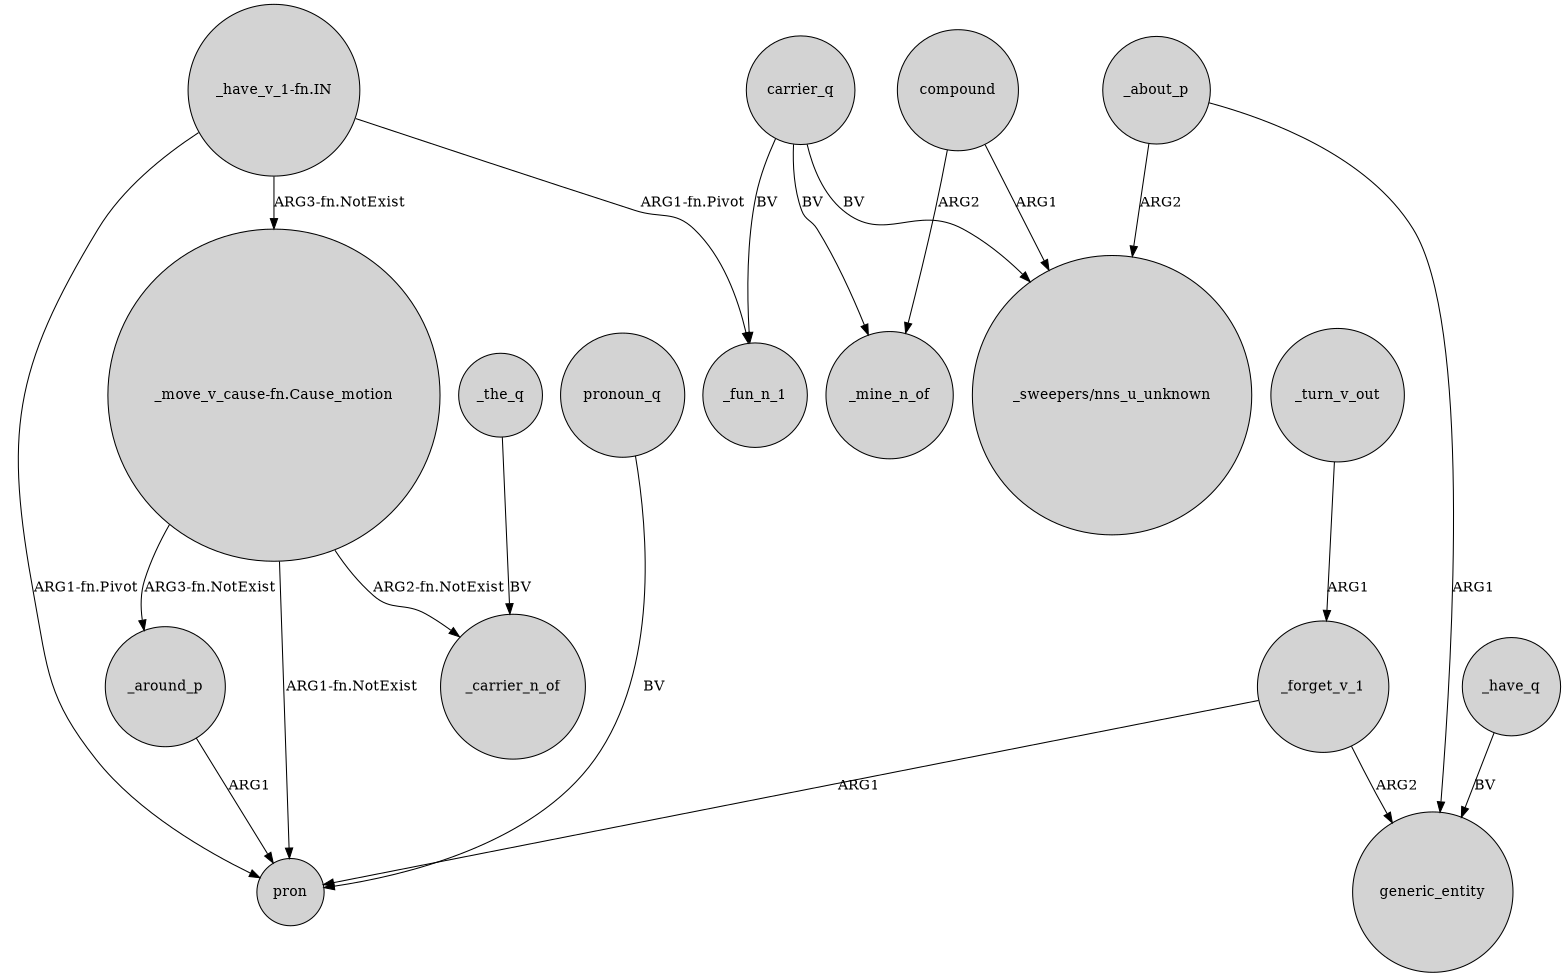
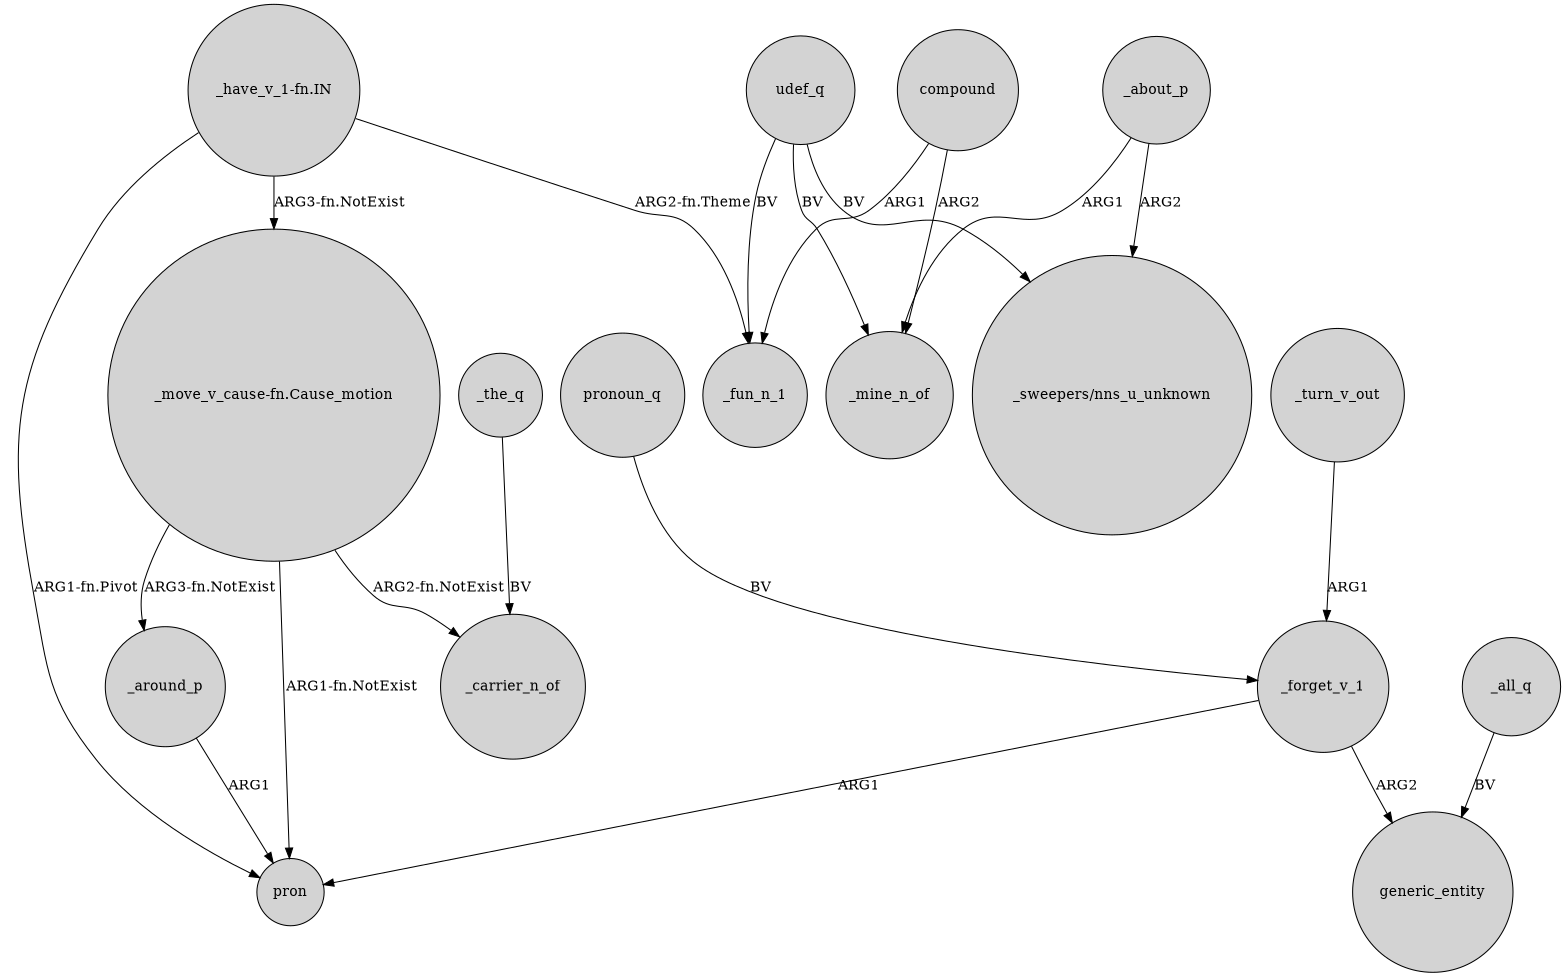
node "carrier_q": label "carrier_q" -> "udef_q"
edge "_have_v_1-fn.IN" -> "_fun_n_1": label "ARG1-fn.Pivot" -> "ARG2-fn.Theme"
edge "compound" -> "_sweepers/nns_u_unknown": now "compound" -> "_fun_n_1"
edge "_about_p" -> "generic_entity": now "_about_p" -> "_mine_n_of"
node "_have_q": label "_have_q" -> "_all_q"
edge "pronoun_q" -> "pron": now "pronoun_q" -> "_forget_v_1"
